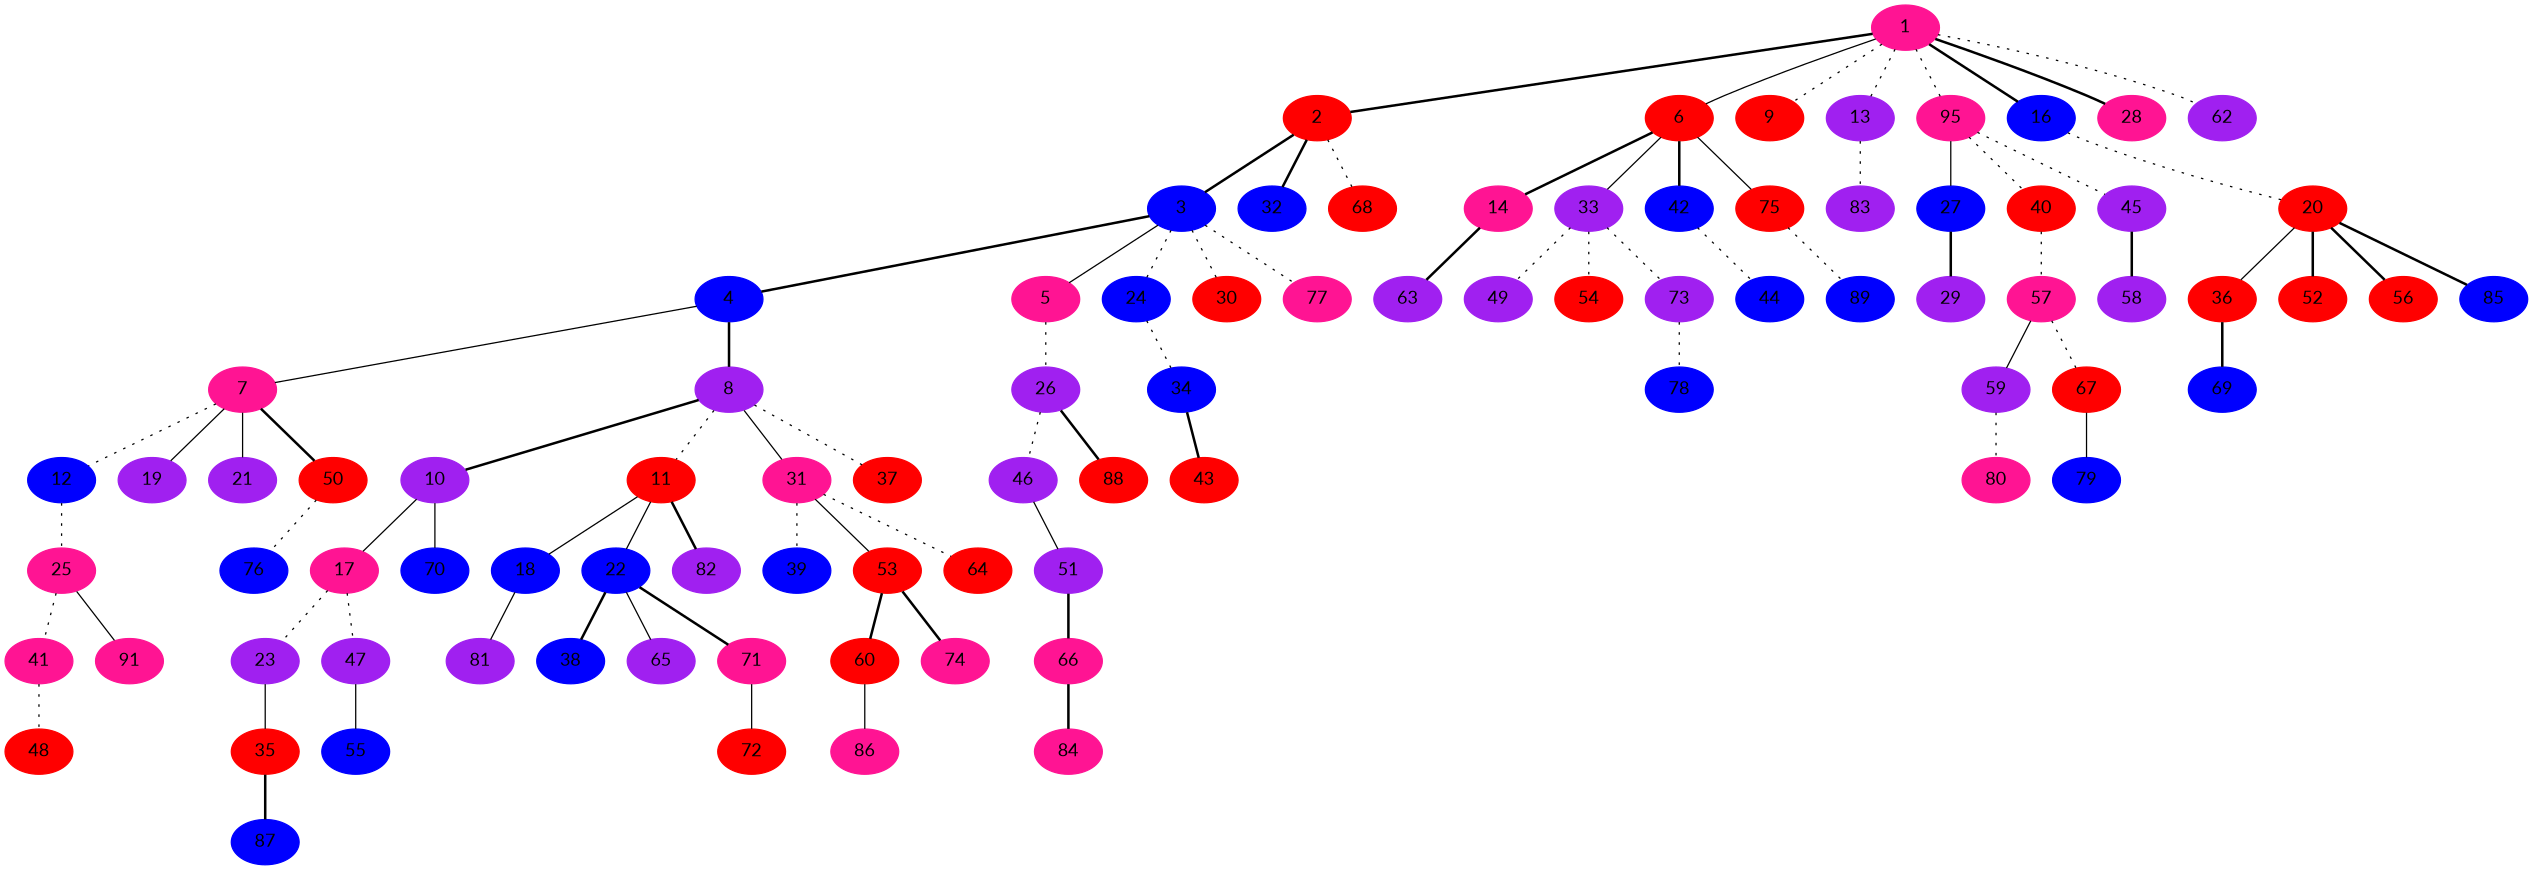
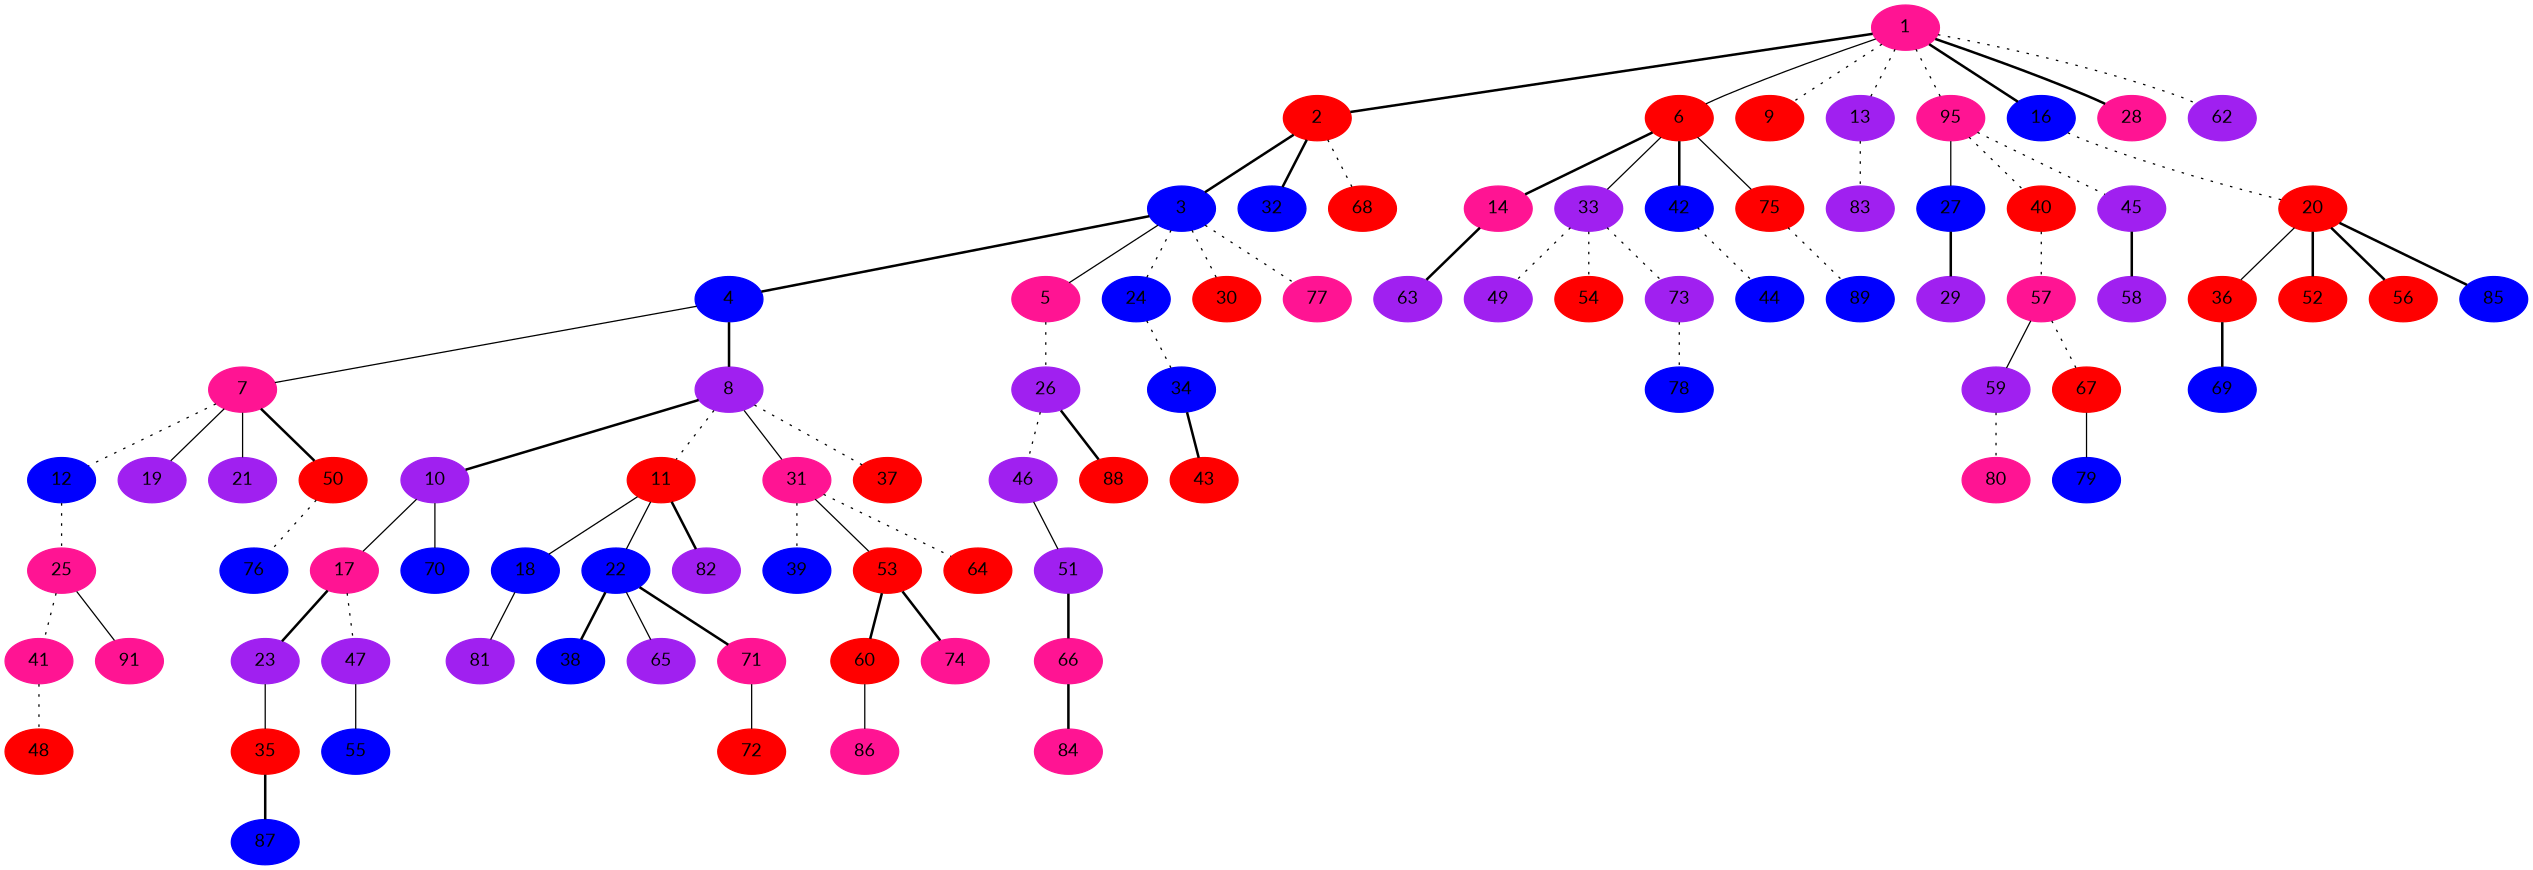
edge "17" -- "23": style dotted -> bold
